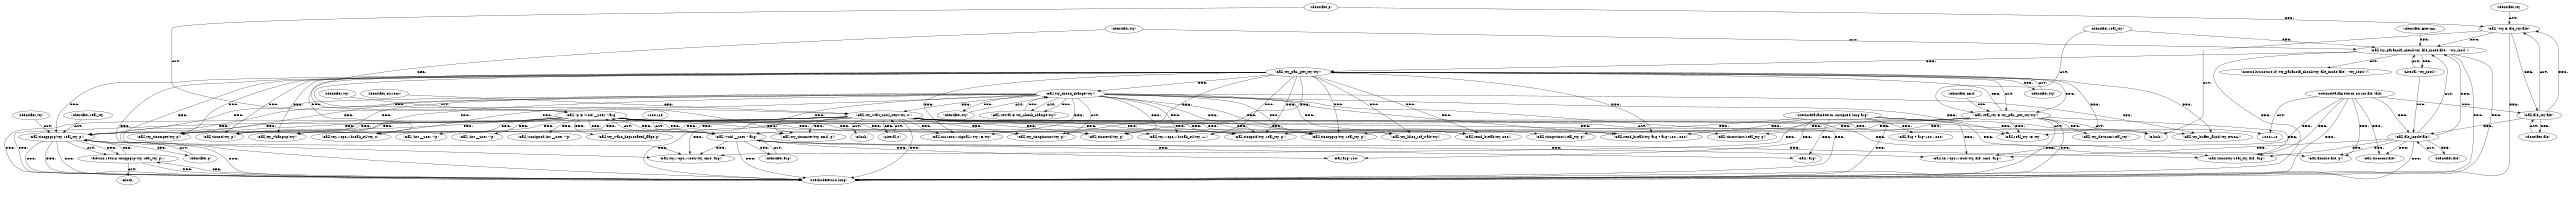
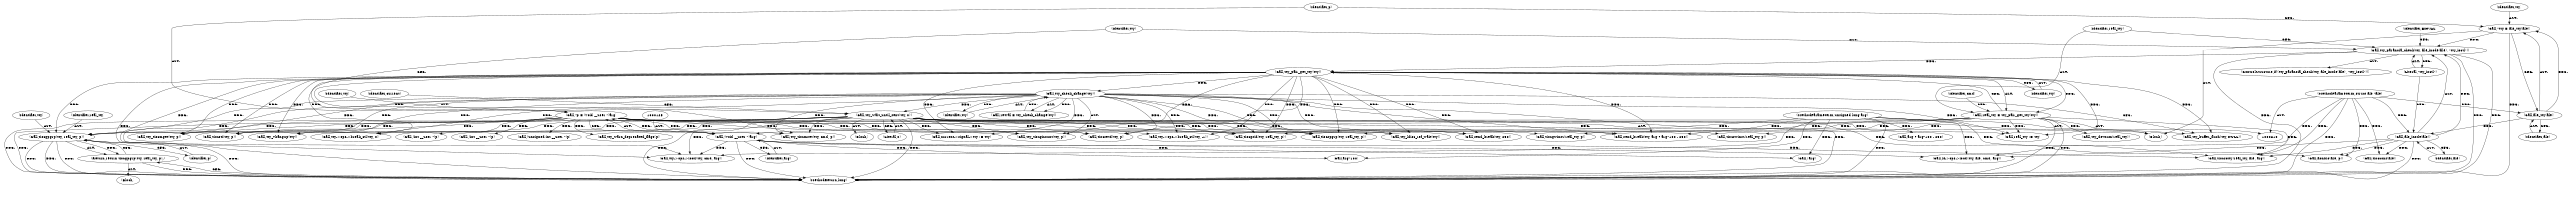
node "1000110": label "1000110" -> "1000810"
